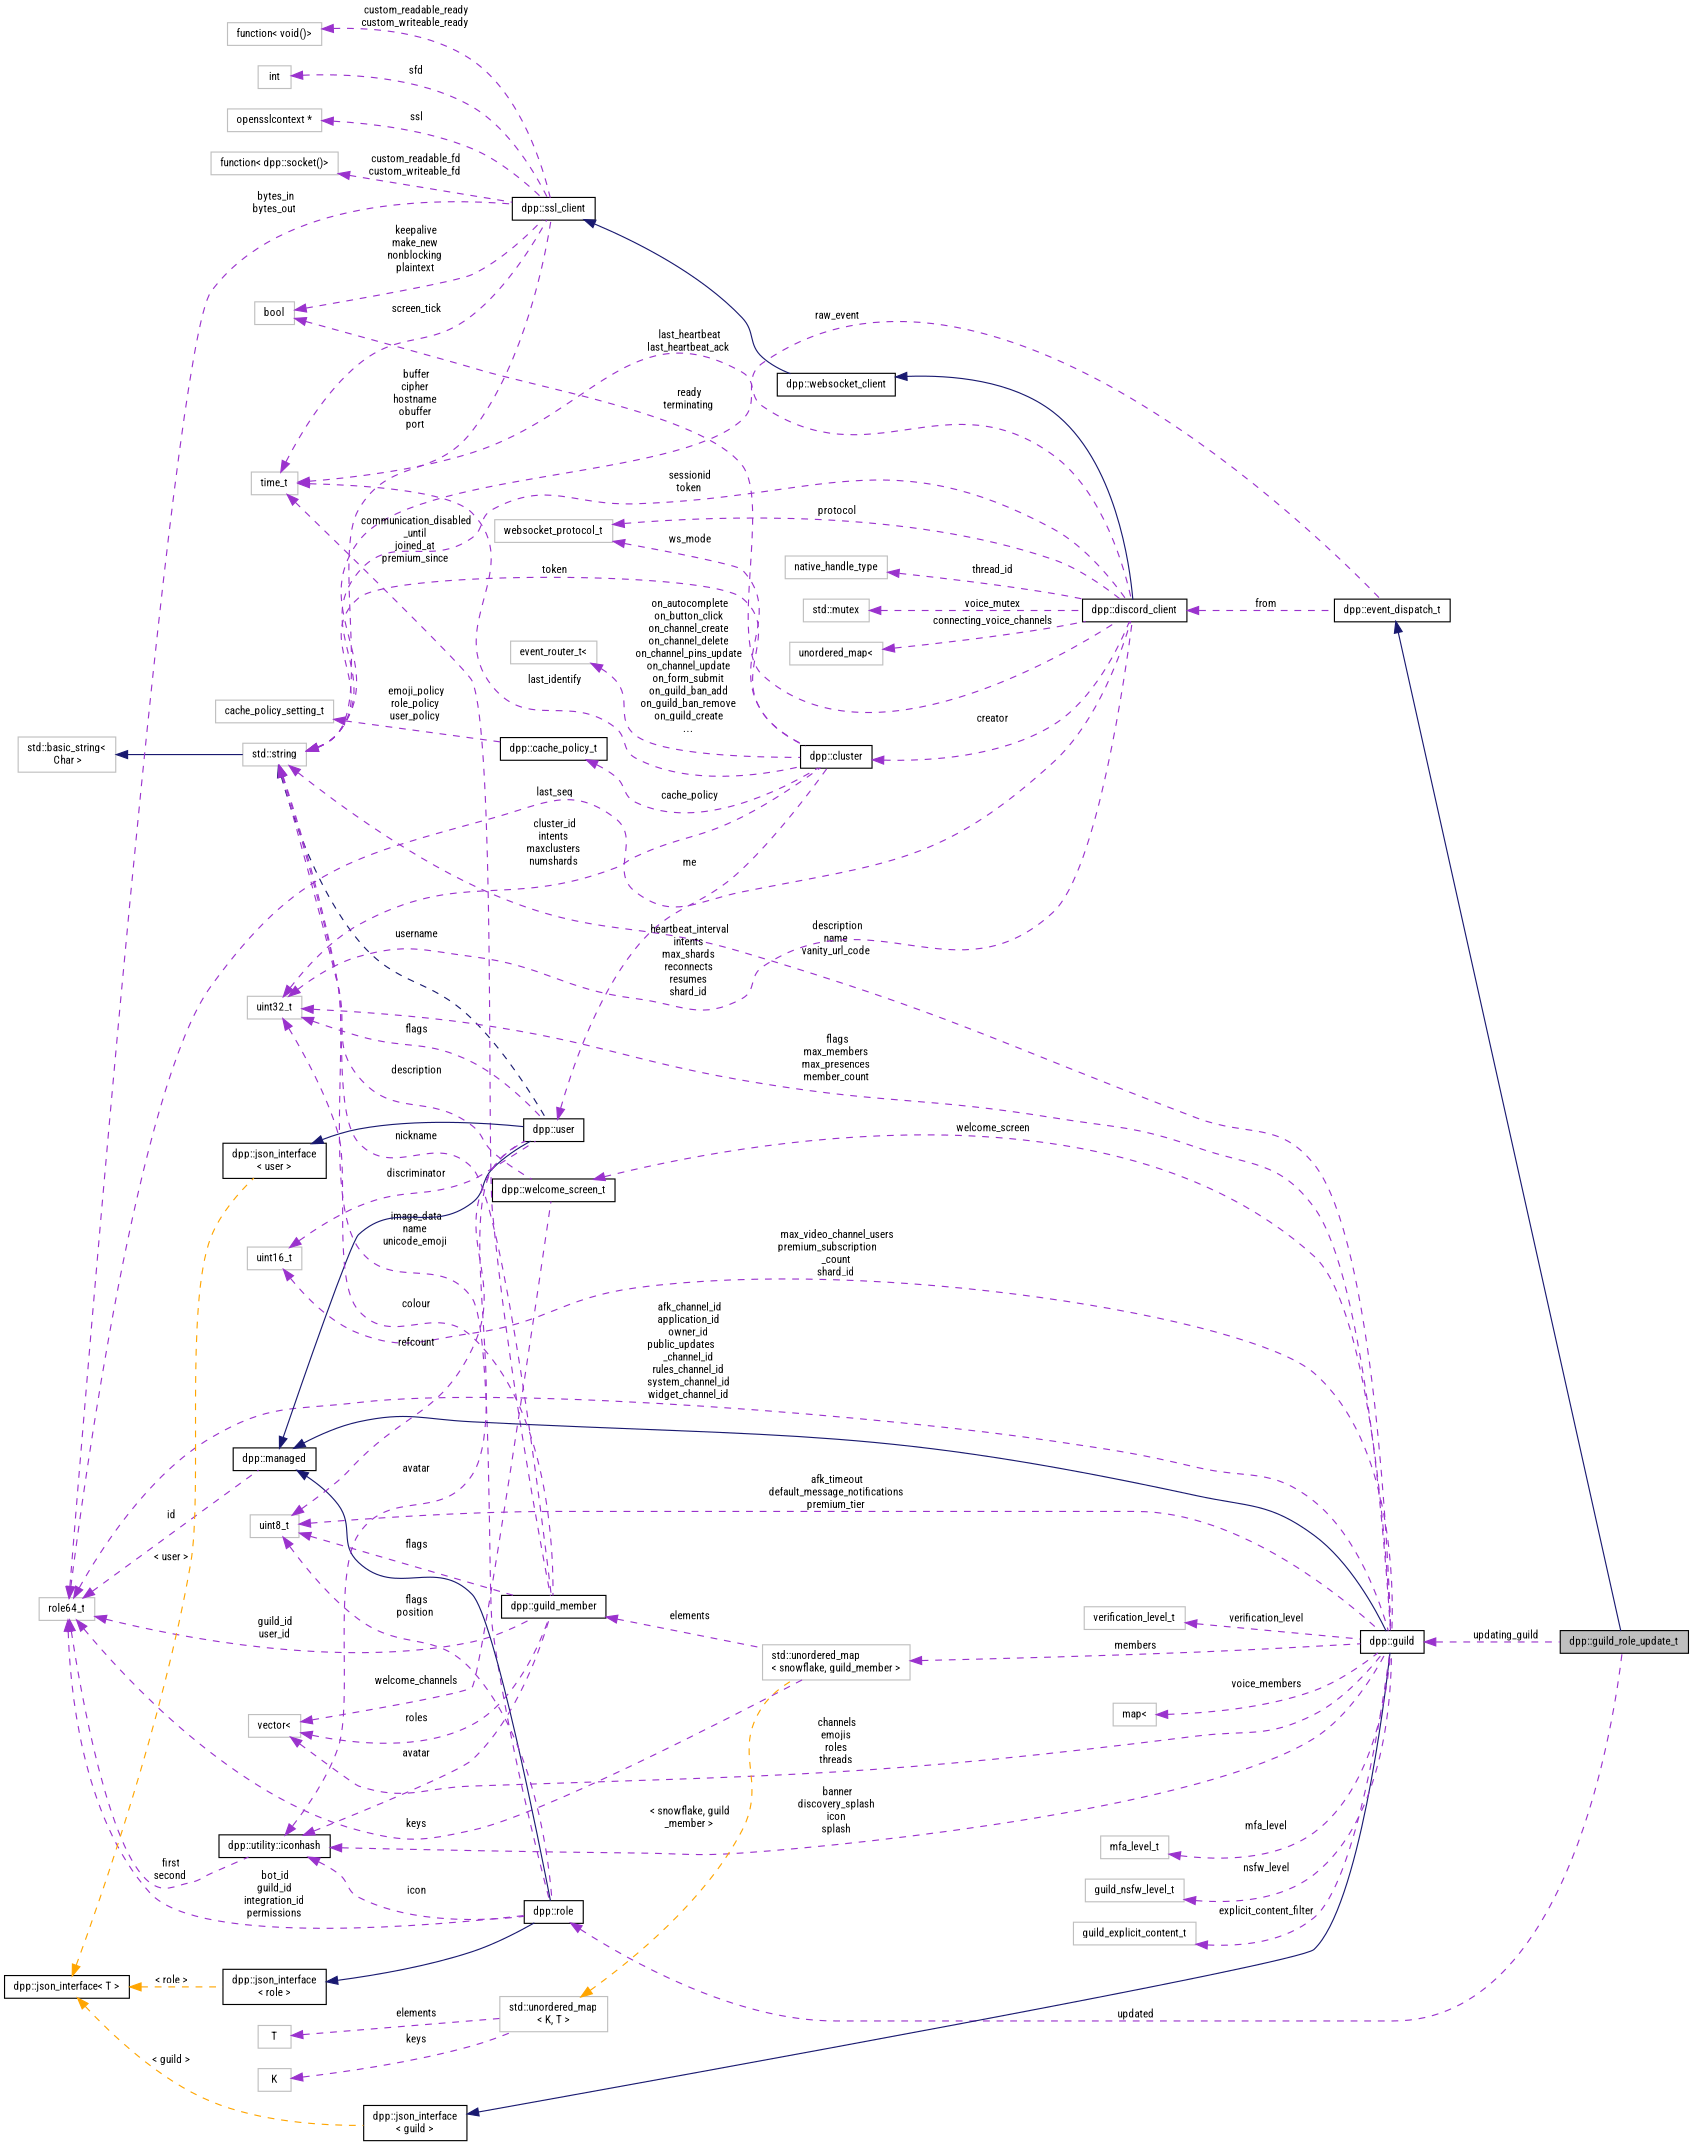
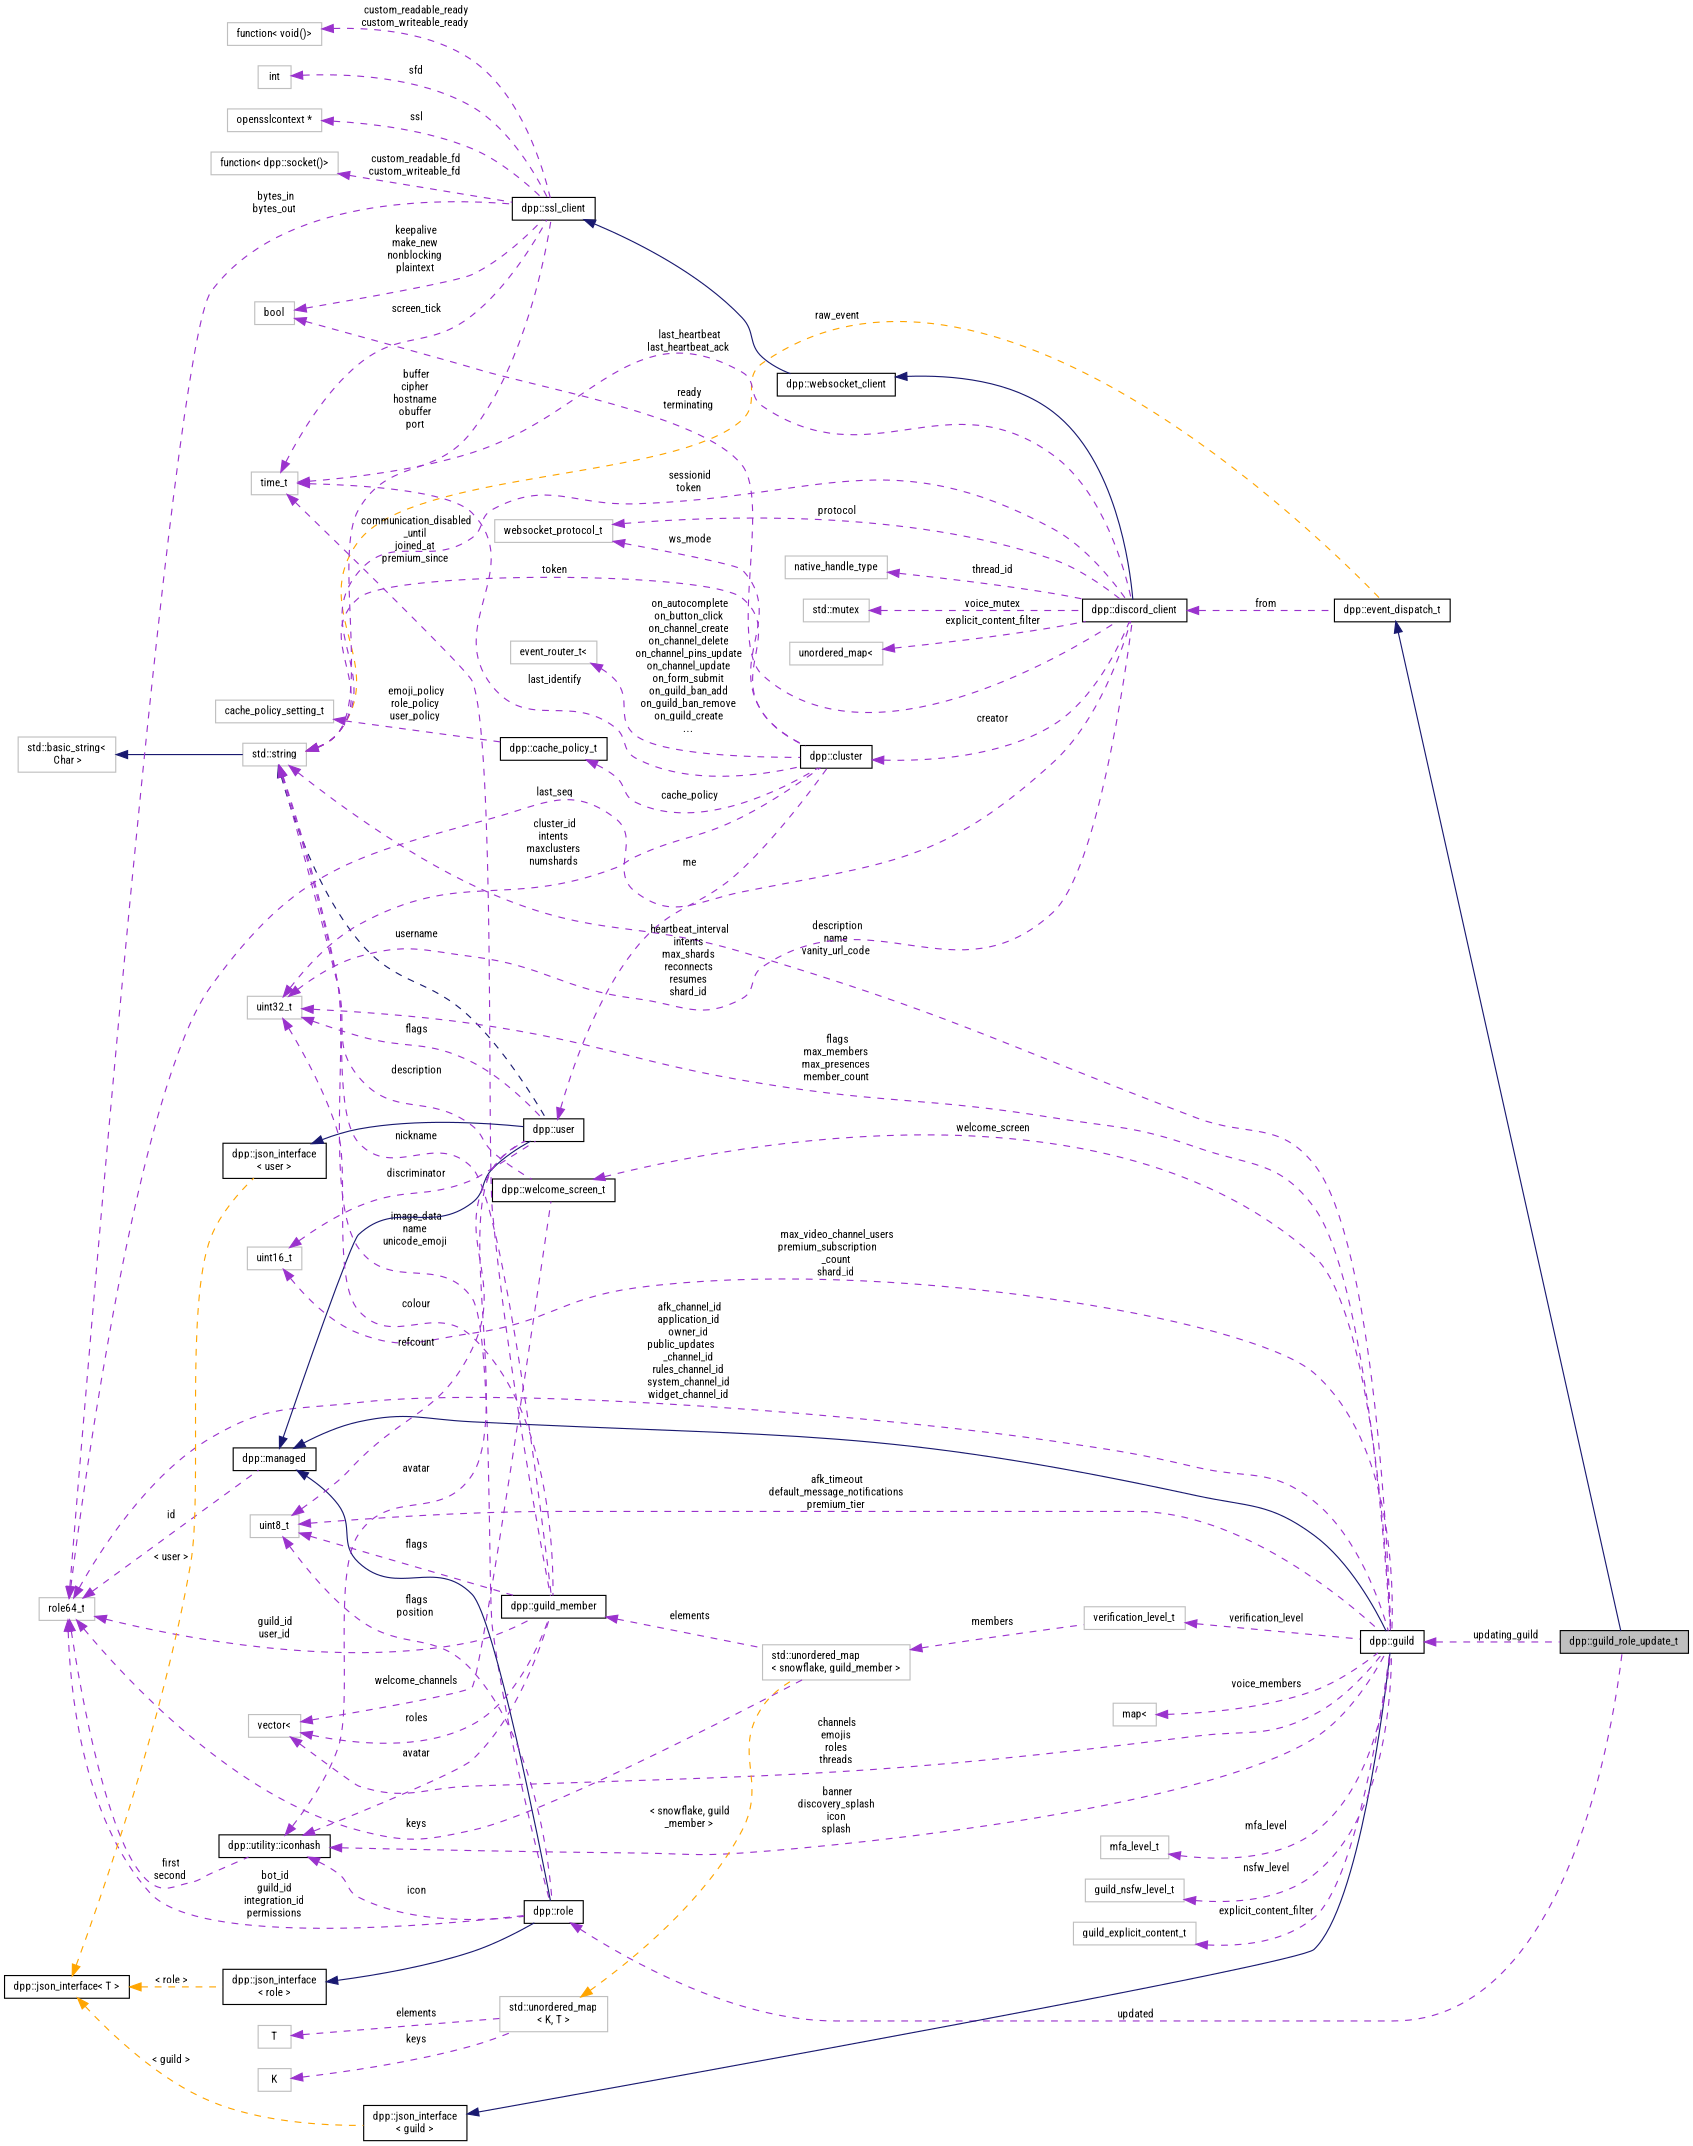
edge "dpp::event_dispatch_t" -> "std::string": color darkorchid3 -> orange
edge "dpp::discord_client" -> "unordered_map<": label " connecting_voice_channels" -> " explicit_content_filter"
edge "dpp::guild" -> "std::unordered_map < snowflake, guild_member >": now "verification_level_t" -> "std::unordered_map < snowflake, guild_member >"
